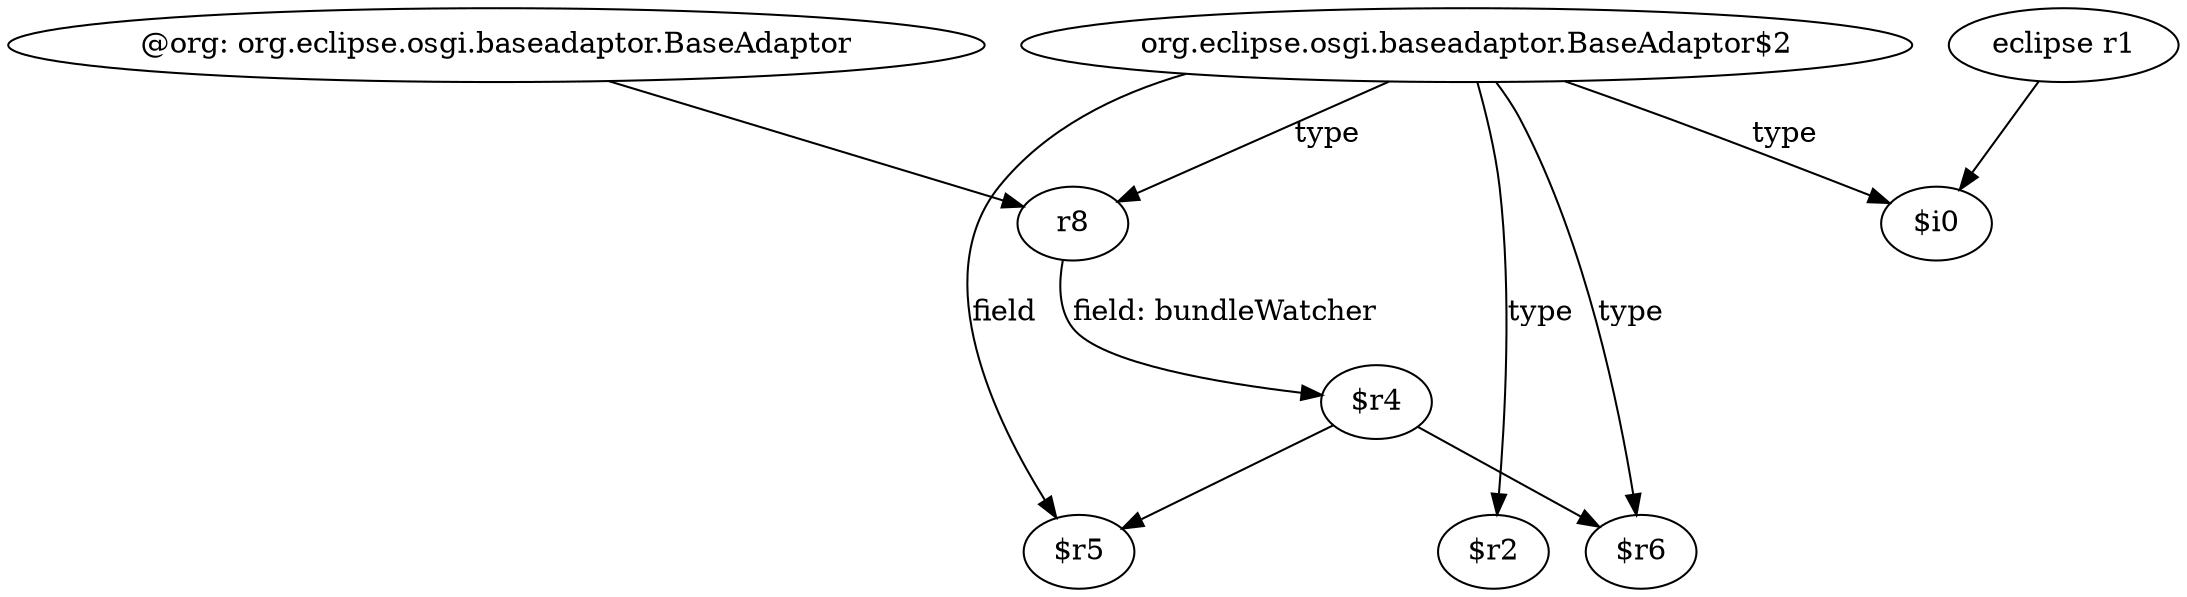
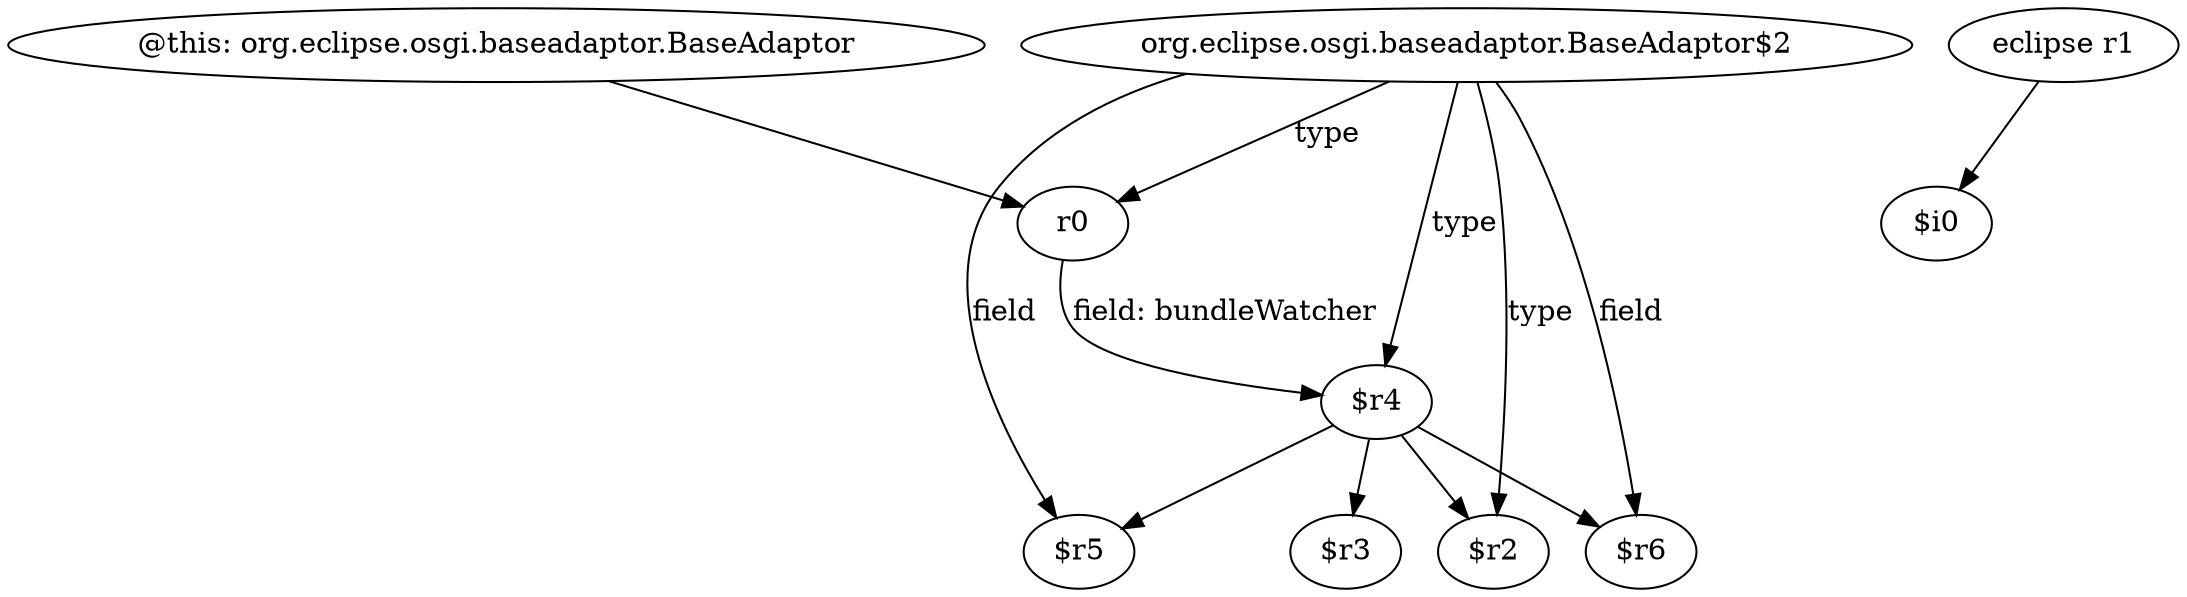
node "@org: org.eclipse.osgi.baseadaptor.BaseAdaptor": label "@org: org.eclipse.osgi.baseadaptor.BaseAdaptor" -> "@this: org.eclipse.osgi.baseadaptor.BaseAdaptor"
edge "org.eclipse.osgi.baseadaptor.BaseAdaptor$2" -> "$i0": now "org.eclipse.osgi.baseadaptor.BaseAdaptor$2" -> "$r4"
node "r8": label "r8" -> "r0"
edge "org.eclipse.osgi.baseadaptor.BaseAdaptor$2" -> "$r6": label "type" -> "field"
edge "$r4" -> "$r2": added
node "$r3": added
